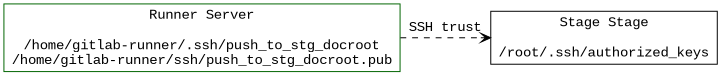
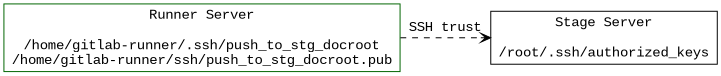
node "Stage Stage /root/.ssh/authorized_keys": label "Stage Stage /root/.ssh/authorized_keys" -> "Stage Server /root/.ssh/authorized_keys"
